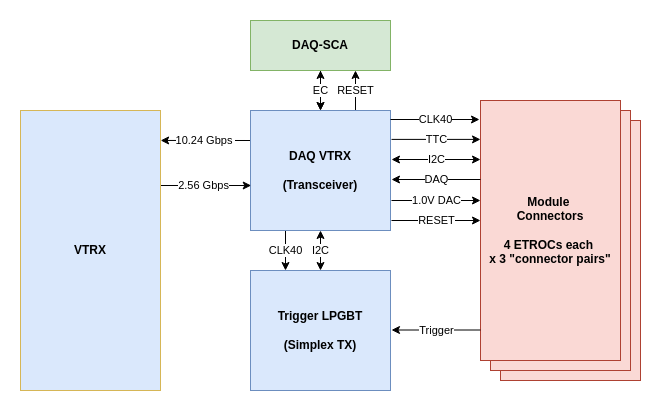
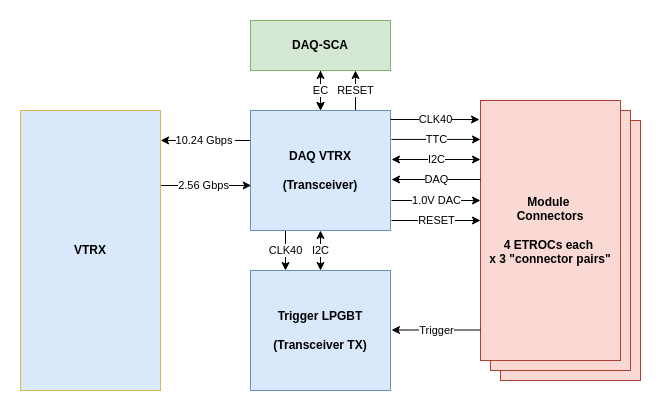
node "Trigger LPGBT (Simplex TX)": label "Trigger LPGBT (Simplex TX)" -> "Trigger LPGBT (Transceiver TX)"
